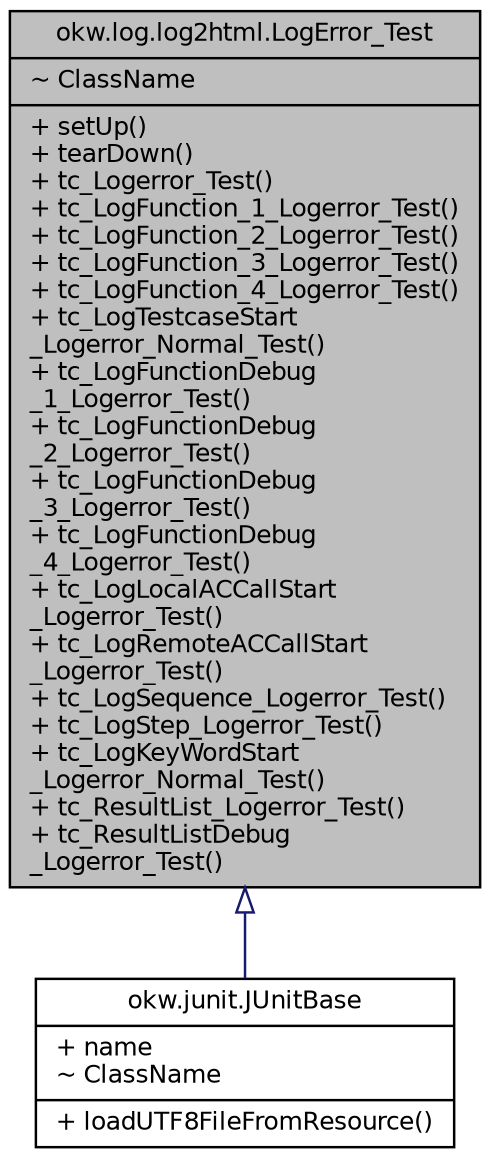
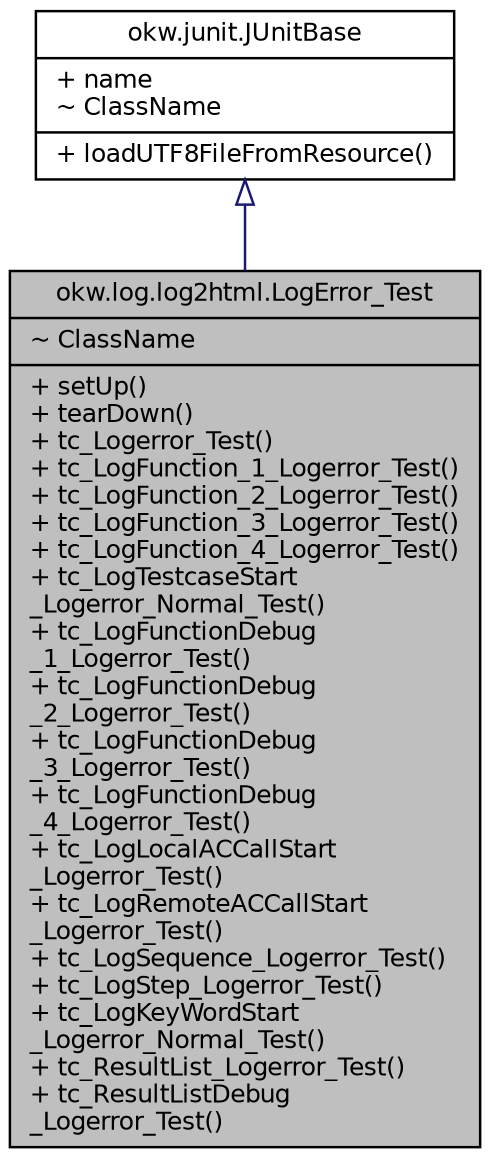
edge "okw.junit.JUnitBase" -> "okw.log.log2html.LogError_Test": reversed
